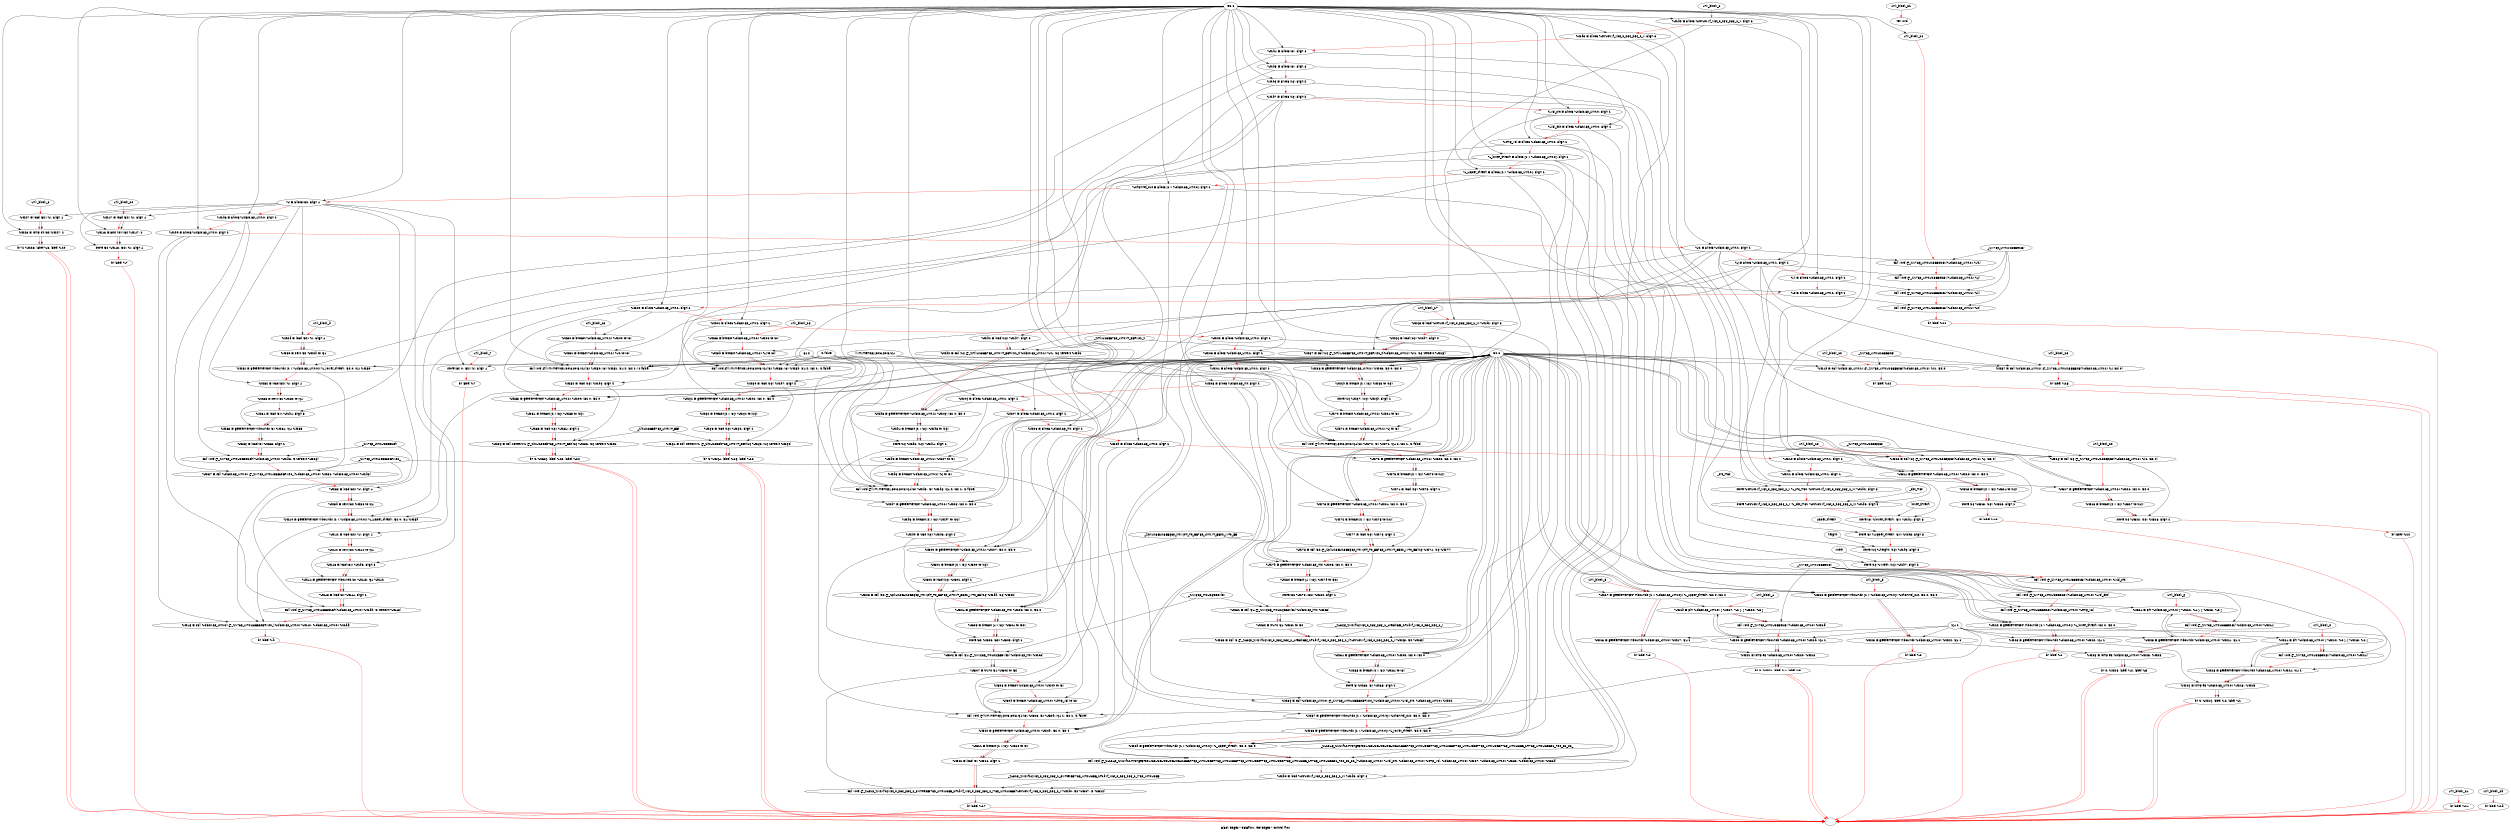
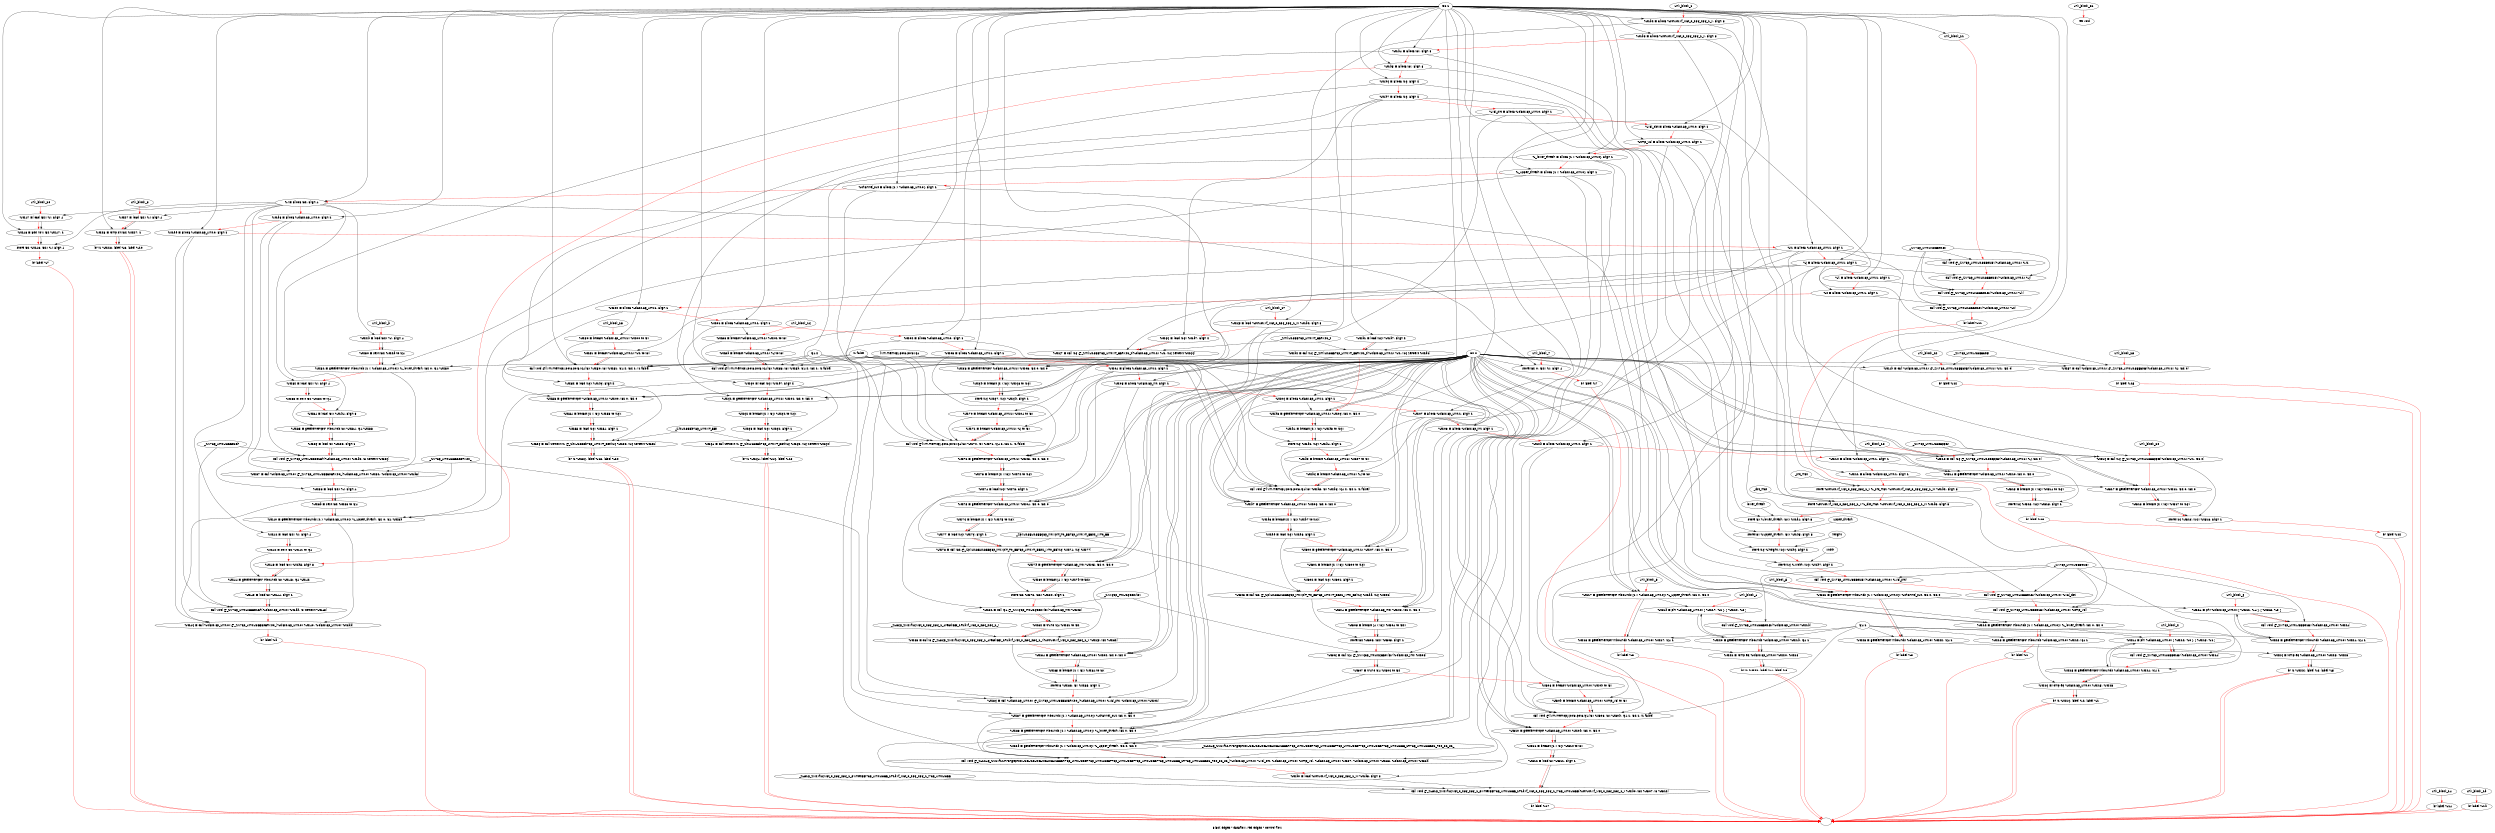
edge "i32 1" -> "%val_src = alloca %class.ap_uint.0, align 1": removed
edge "%t195 = alloca i8*, align 8" -> "%t243 = load i8** %t195, align 8": color black -> red
